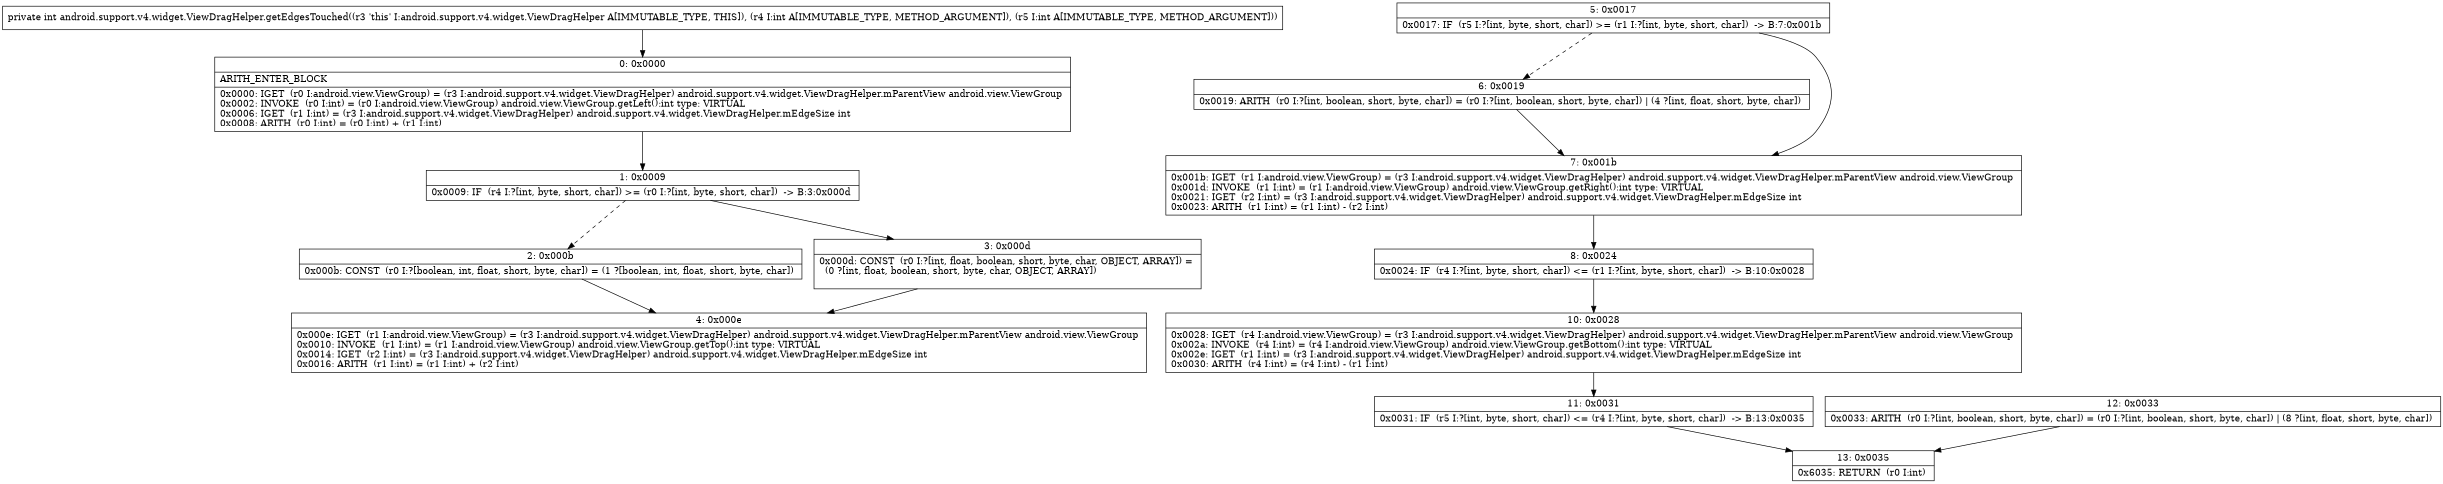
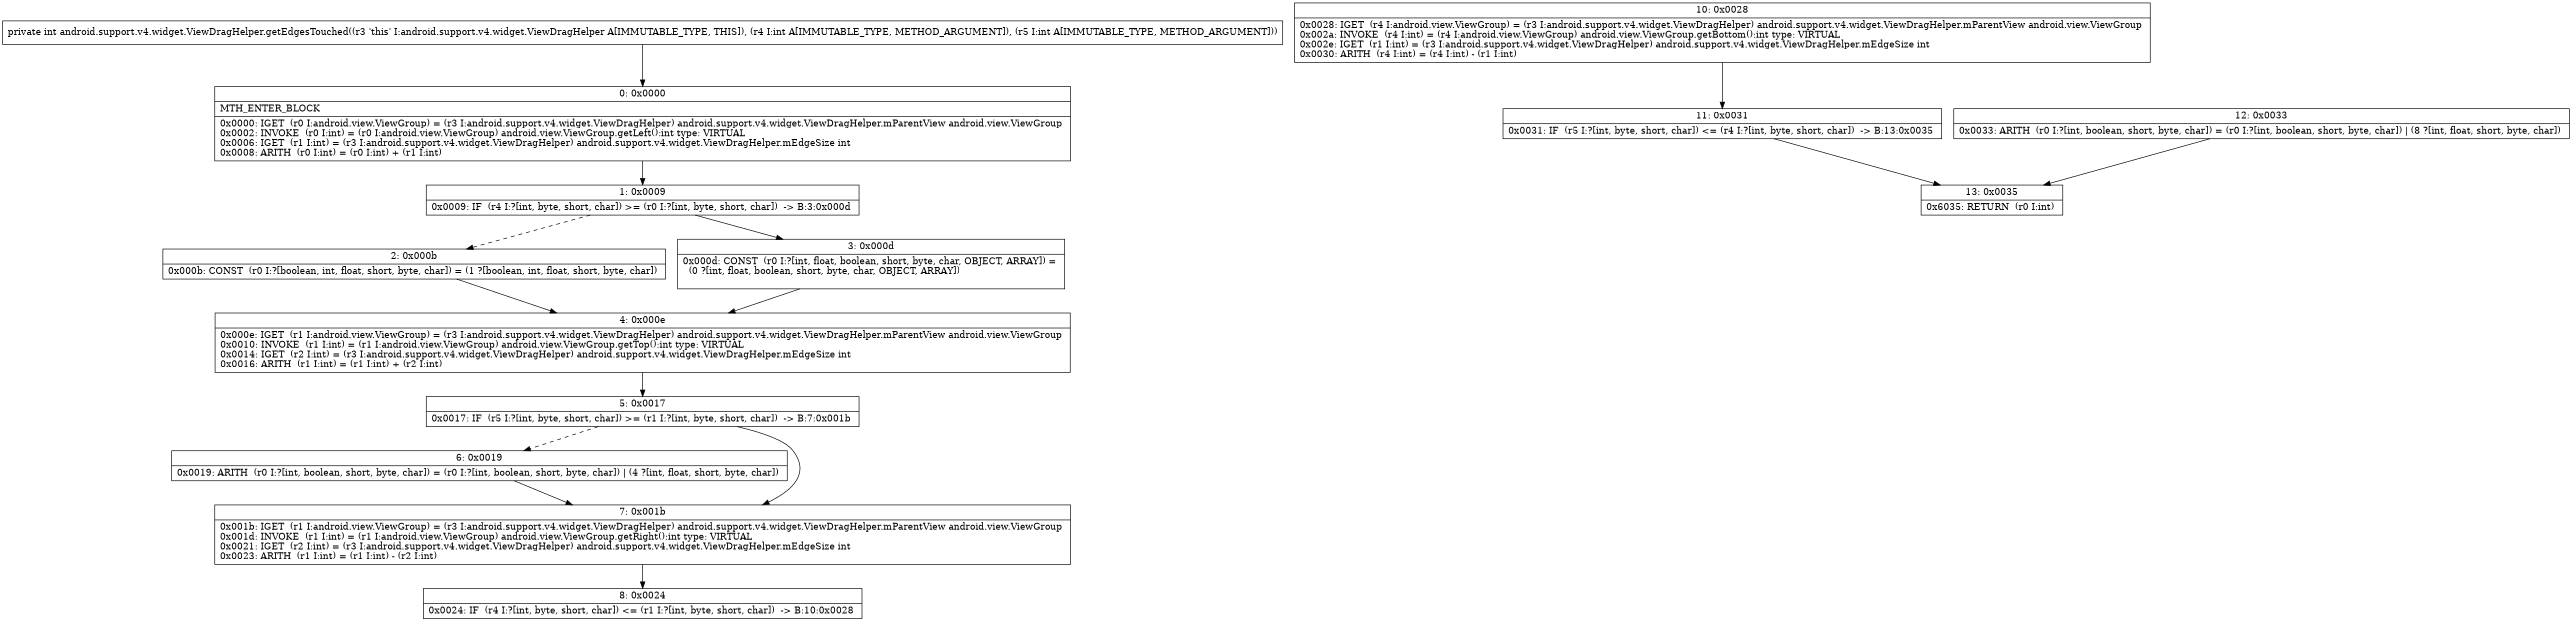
node "0: 0x0000": text "ARITH_ENTER_BLOCK" -> "MTH_ENTER_BLOCK"
edge "8: 0x0024" -> "10: 0x0028": removed
edge "4: 0x000e" -> "5: 0x0017": added
